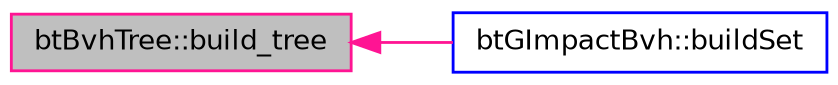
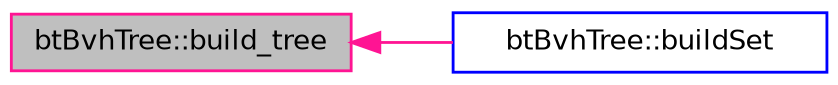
node "btGImpactBvh::buildSet": label "btGImpactBvh::buildSet" -> "btBvhTree::buildSet"
